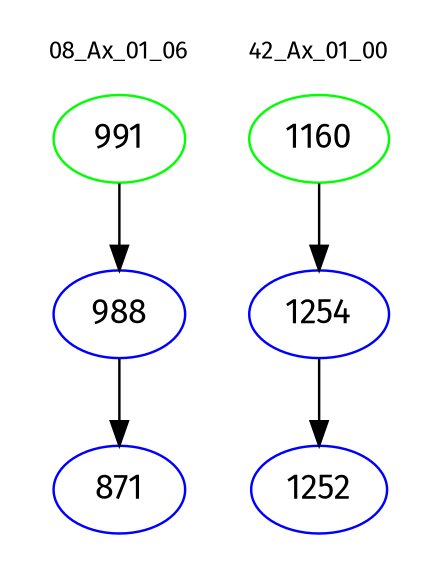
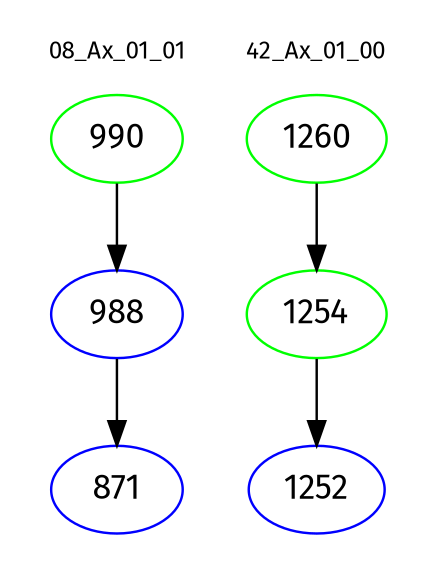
cluster "08_Ax_01_06": label "08_Ax_01_06" -> "08_Ax_01_01"
node "991": label "991" -> "990"
node "1160": label "1160" -> "1260"
node "1254": color blue -> green
